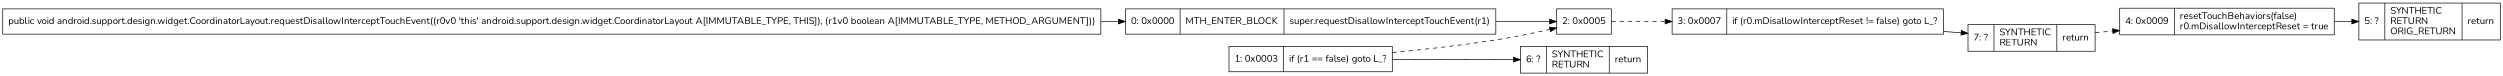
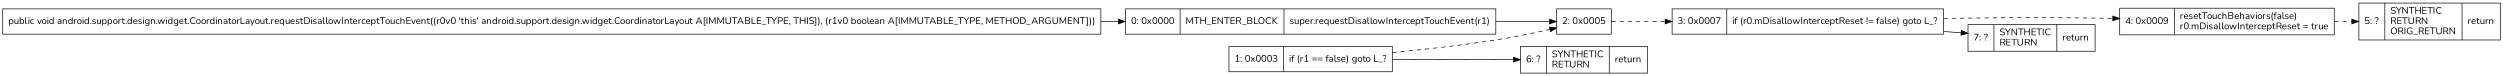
edge "4: 0x0009" -> "5: ?": style solid -> dashed
edge "7: ?" -> "4: 0x0009": now "3: 0x0007" -> "4: 0x0009"
